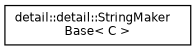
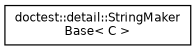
node "detail::detail::StringMaker Base< C >": label "detail::detail::StringMaker Base< C >" -> "doctest::detail::StringMaker Base< C >"
